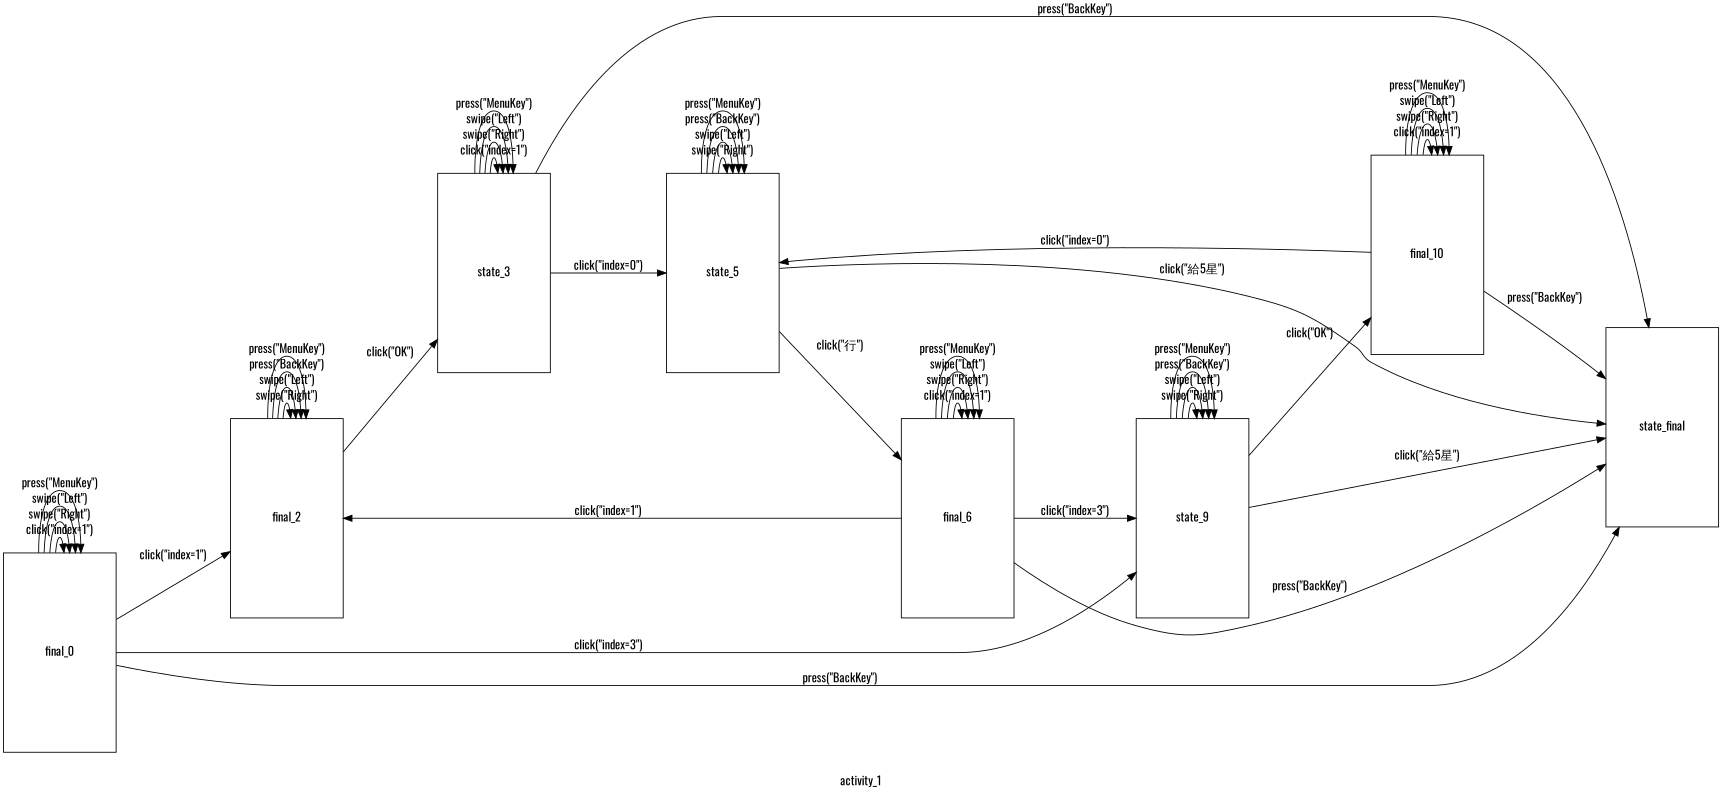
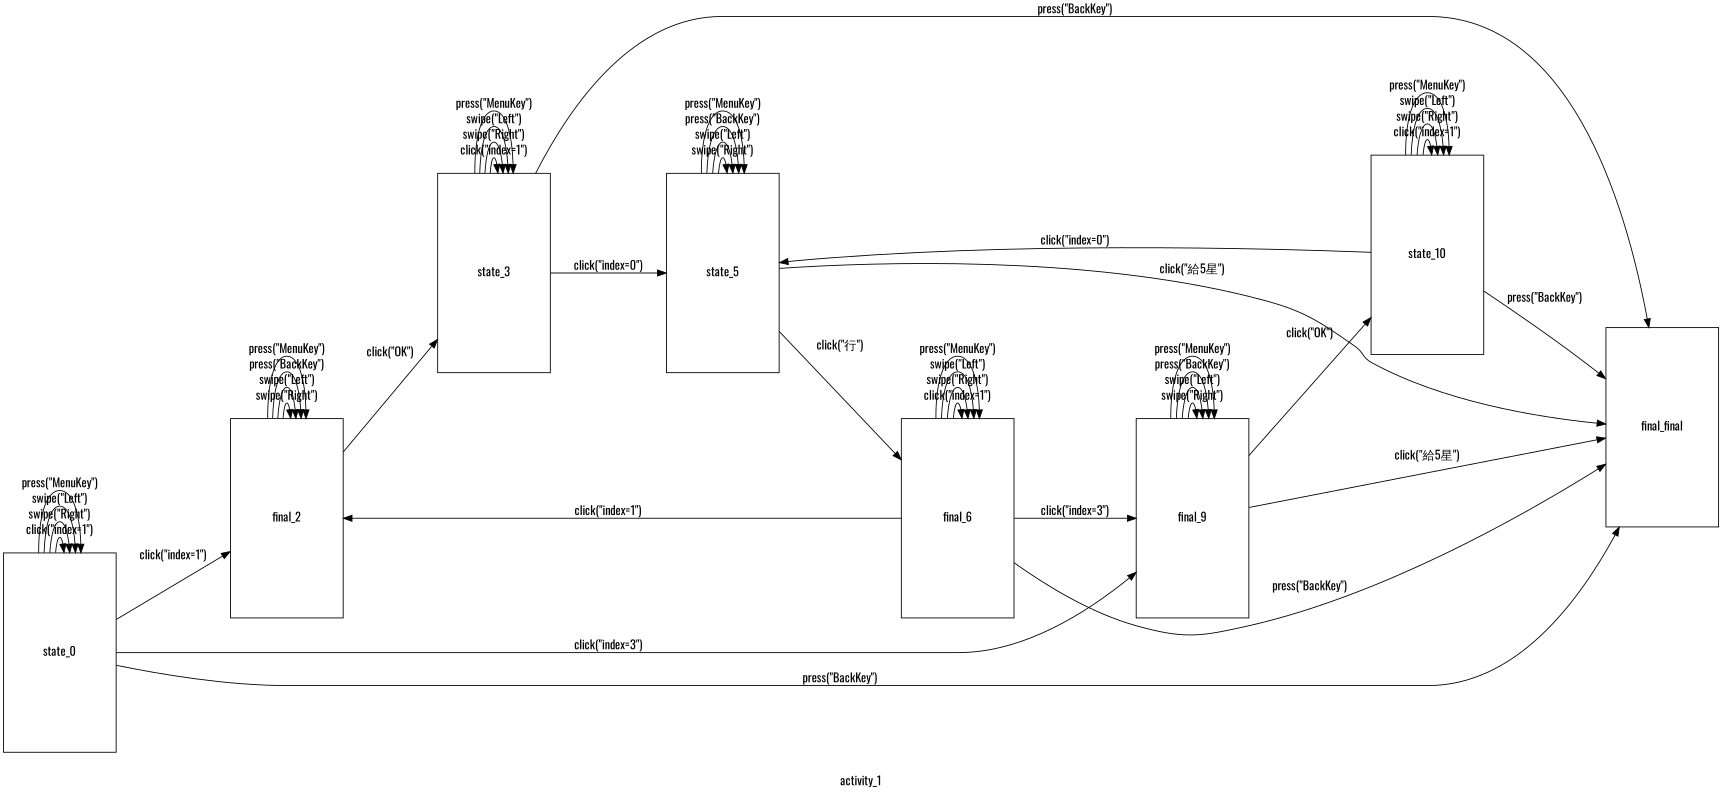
node "final_10": label "final_10" -> "state_10"
node "state_final": label "state_final" -> "final_final"
node "state_9": label "state_9" -> "final_9"
node "final_0": label "final_0" -> "state_0"
